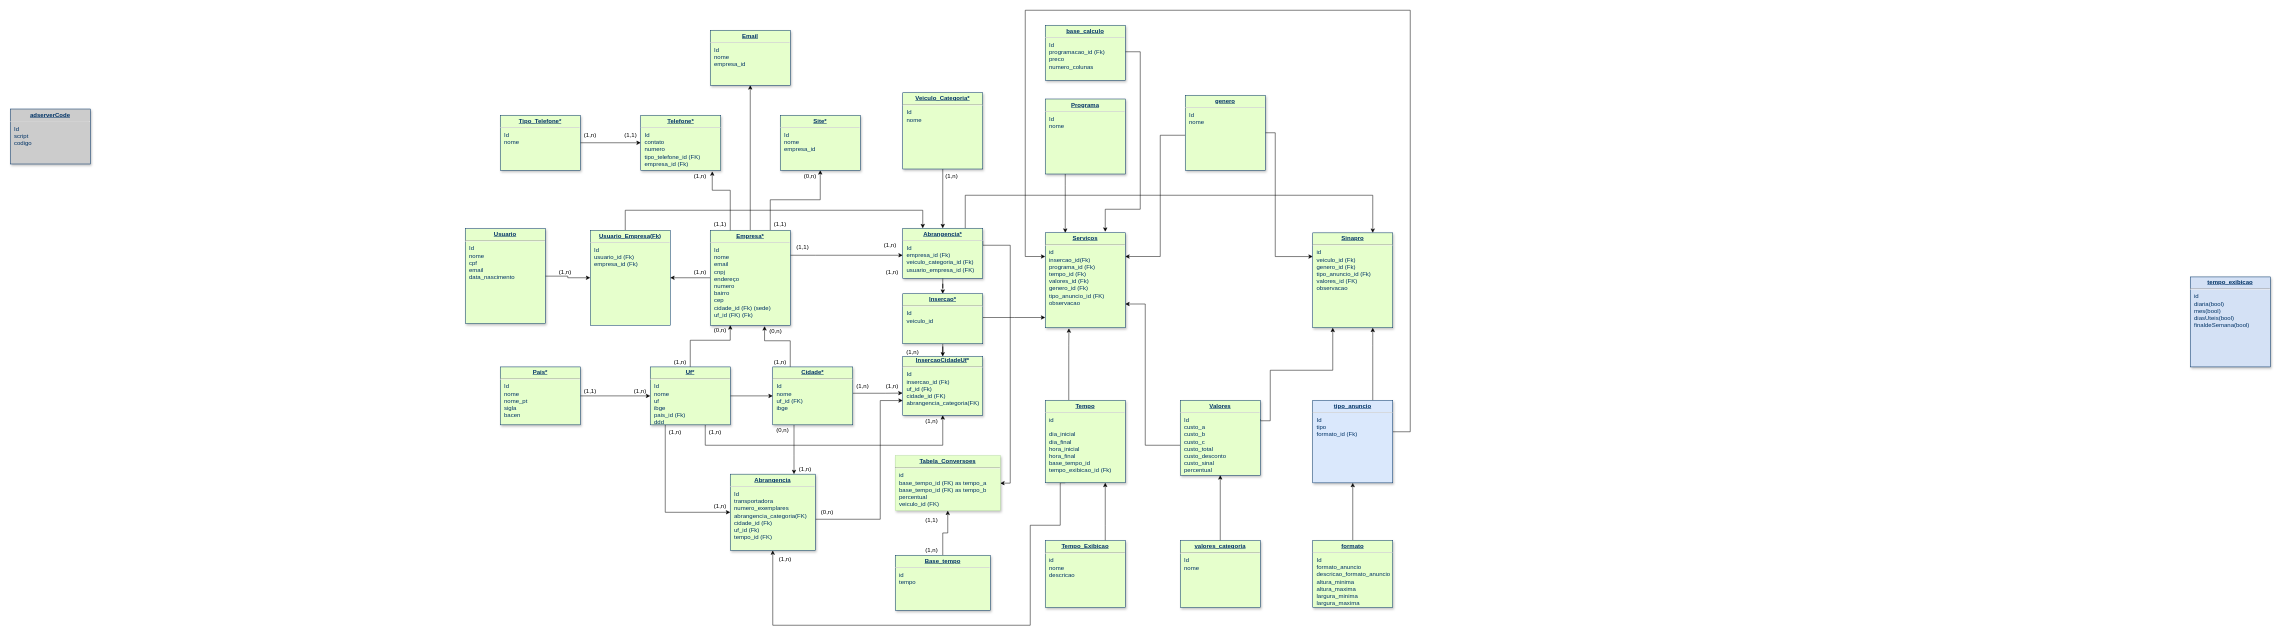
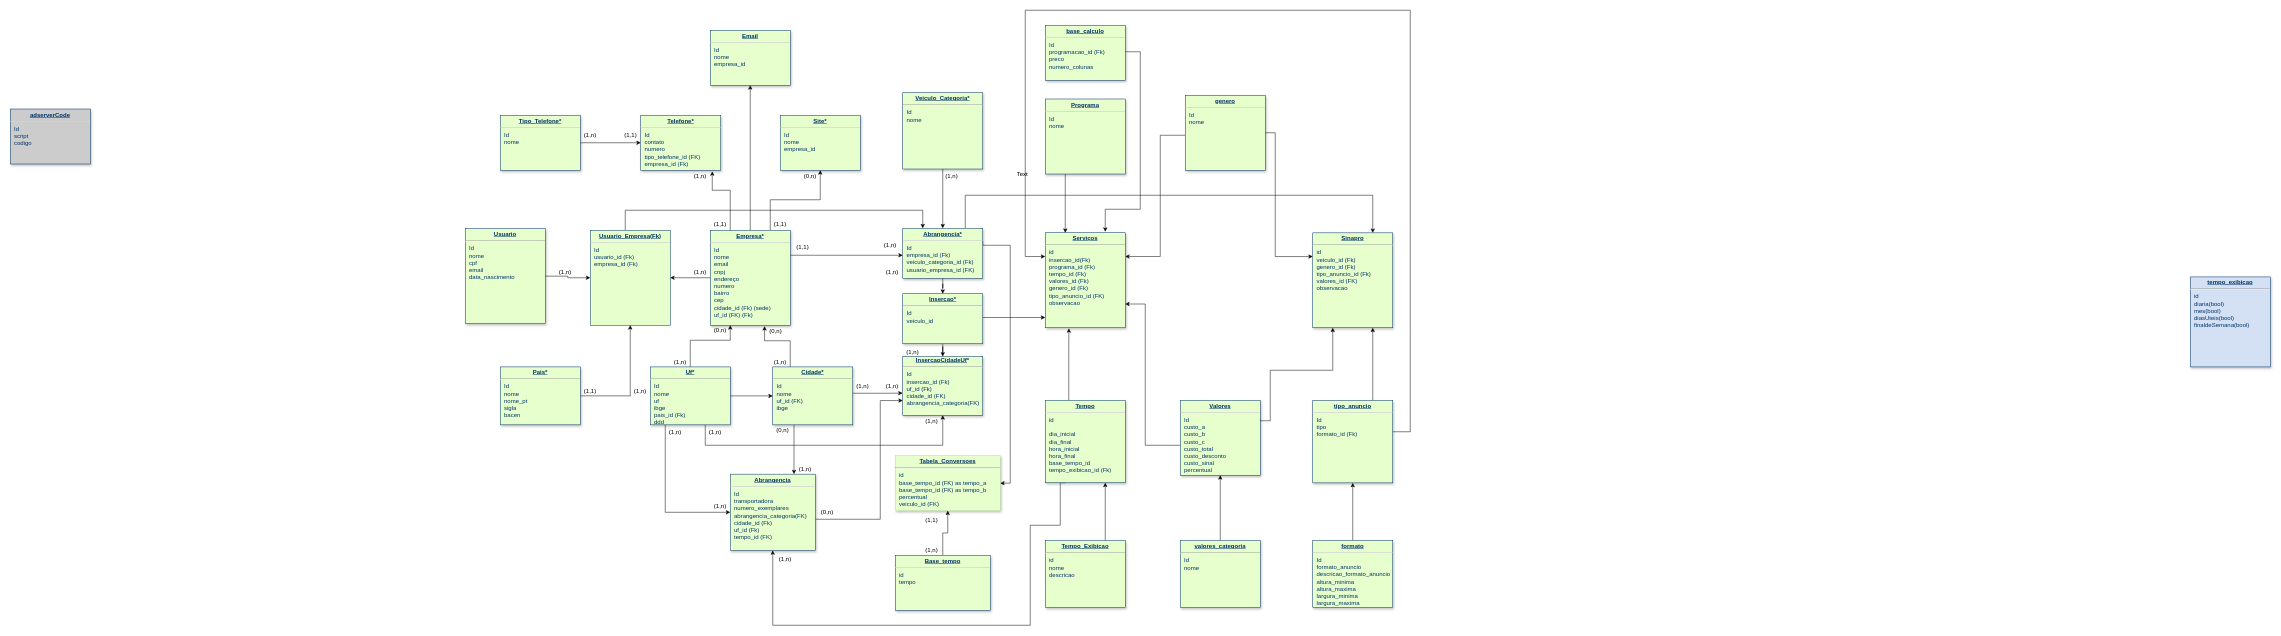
node "Text": added
edge "Pais* Id nome nome_pt sigla bacen" -> "Uf* Id nome uf ibge pais_id (Fk) ddd": now "Pais* Id nome nome_pt sigla bacen" -> "Usuario_Empresa(Fk) Id usuario_id (Fk) empresa_id (Fk)"
node "tipo_anuncio Id tipo formato_id (Fk)": fillcolor #dae8fc -> #e6ffcc
